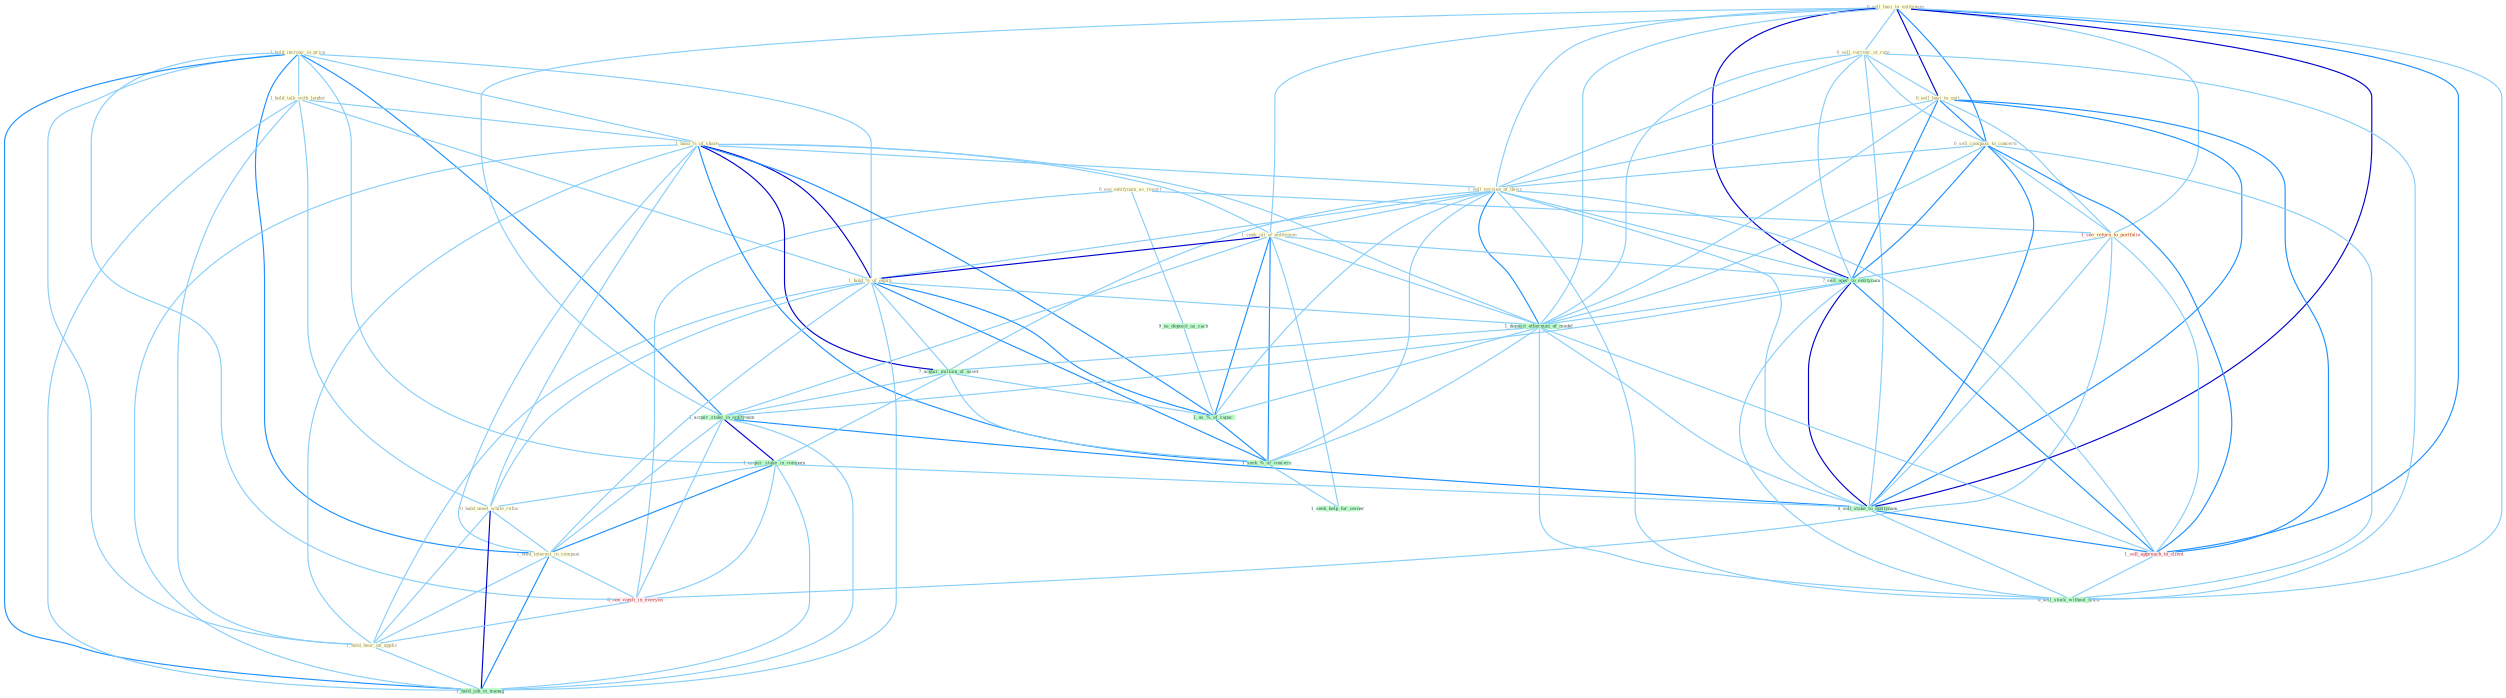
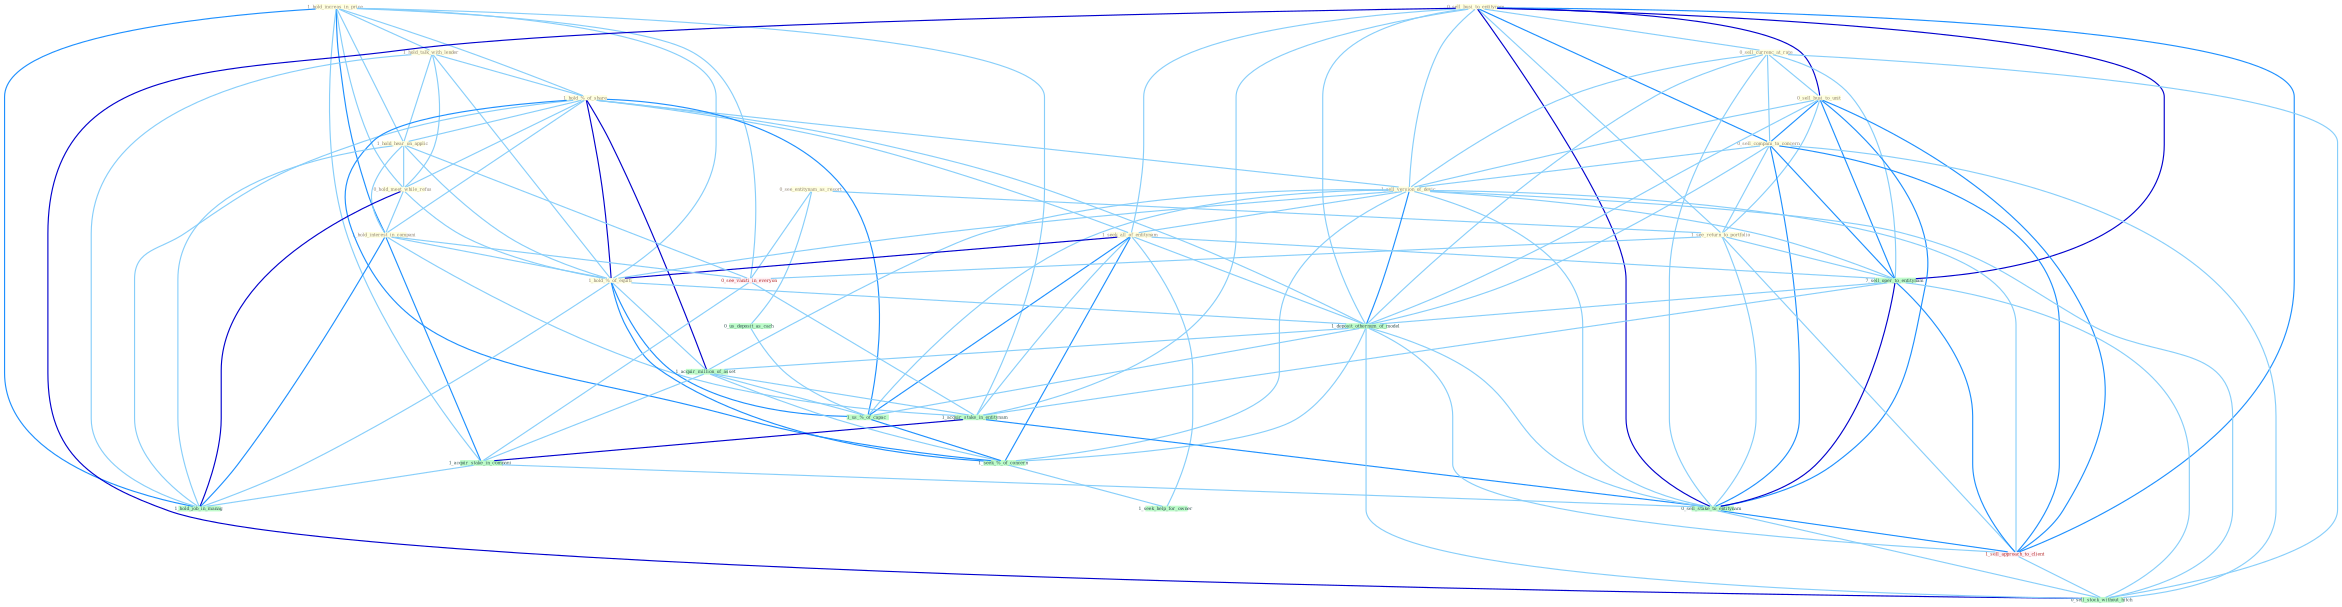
edge "1_hold_increas_in_price" -- "1_acquir_stake_in_entitynam": color #1e90ff -> #87cefa
edge "0_sell_busi_to_entitynam" -- "0_sell_stock_without_hitch": color #87cefa -> #0000cd
node "1_see_return_to_portfolio": fontcolor #b22222 -> #8b7d6b
node "9_us_deposit_as_cach": label "9_us_deposit_as_cach" -> "0_us_deposit_as_cach"
node "7_acquir_million_of_asset": label "7_acquir_million_of_asset" -> "1_acquir_million_of_asset"
edge "1_acquir_stake_in_compani" -- "0_hold_meet_while_refus": now "1_hold_increas_in_price" -- "0_hold_meet_while_refus"
edge "1_acquir_stake_in_entitynam" -- "1_hold_job_in_manag": removed
